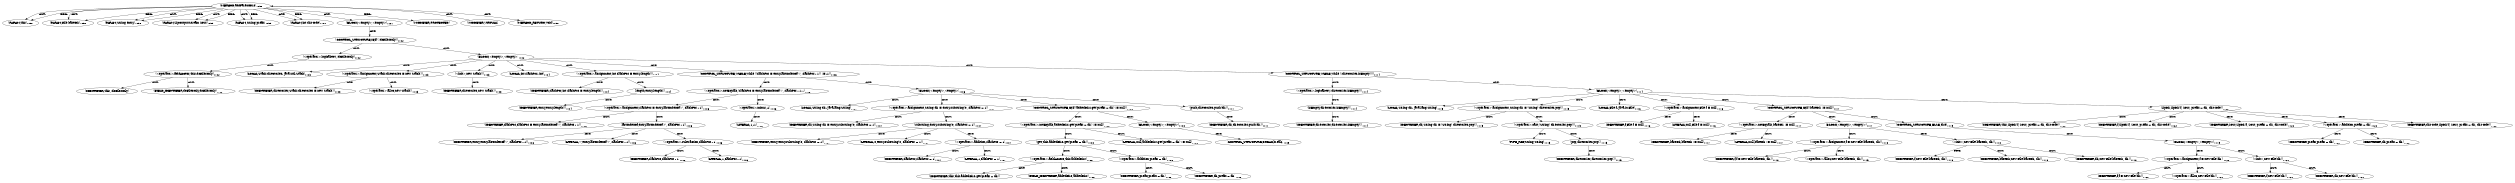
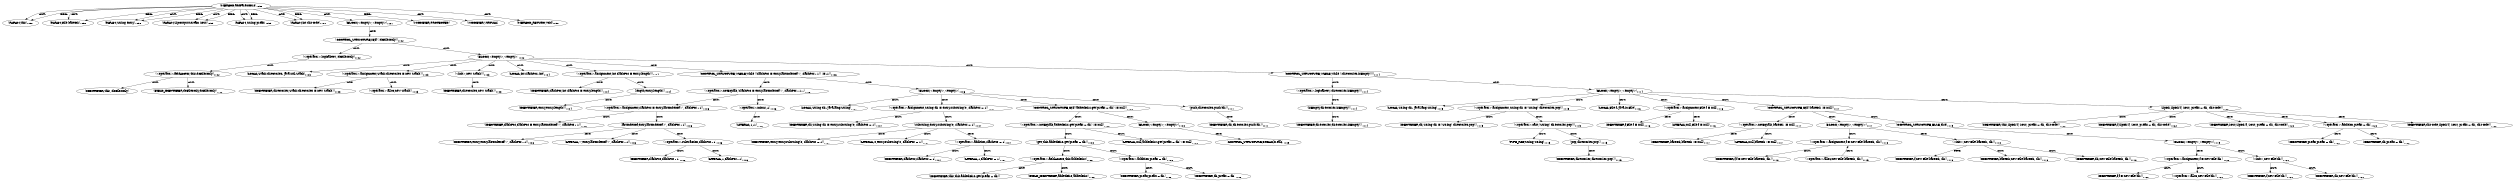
edge "(MODIFIER,VIRTUAL)" -> "(METHOD,addParentDirs)": reversed
edge "(<operator>.assignment,f = new File(baseDir, dir))" -> "(<operator>.alloc,new File(baseDir, dir))": reversed
